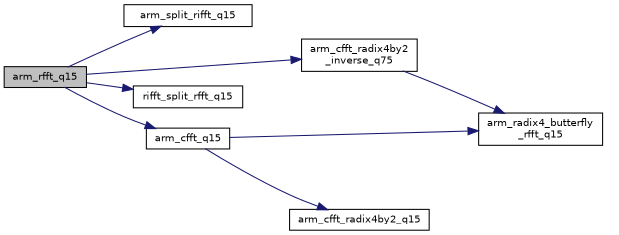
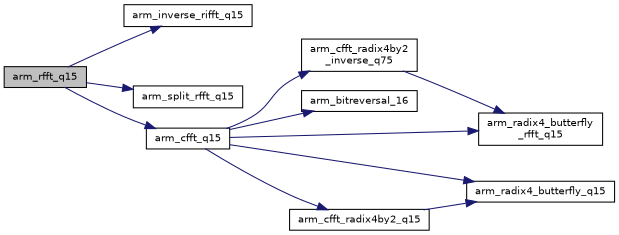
node "arm_split_rifft_q15": label "arm_split_rifft_q15" -> "arm_inverse_rifft_q15"
edge "arm_rfft_q15" -> "arm_cfft_radix4by2 _inverse_q75": now "arm_cfft_q15" -> "arm_cfft_radix4by2 _inverse_q75"
node "rifft_split_rfft_q15": label "rifft_split_rfft_q15" -> "arm_split_rfft_q15"
node "arm_bitreversal_16": added
node "arm_radix4_butterfly_q15": added
